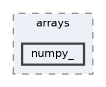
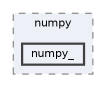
cluster "arrays": label "arrays" -> "numpy"
